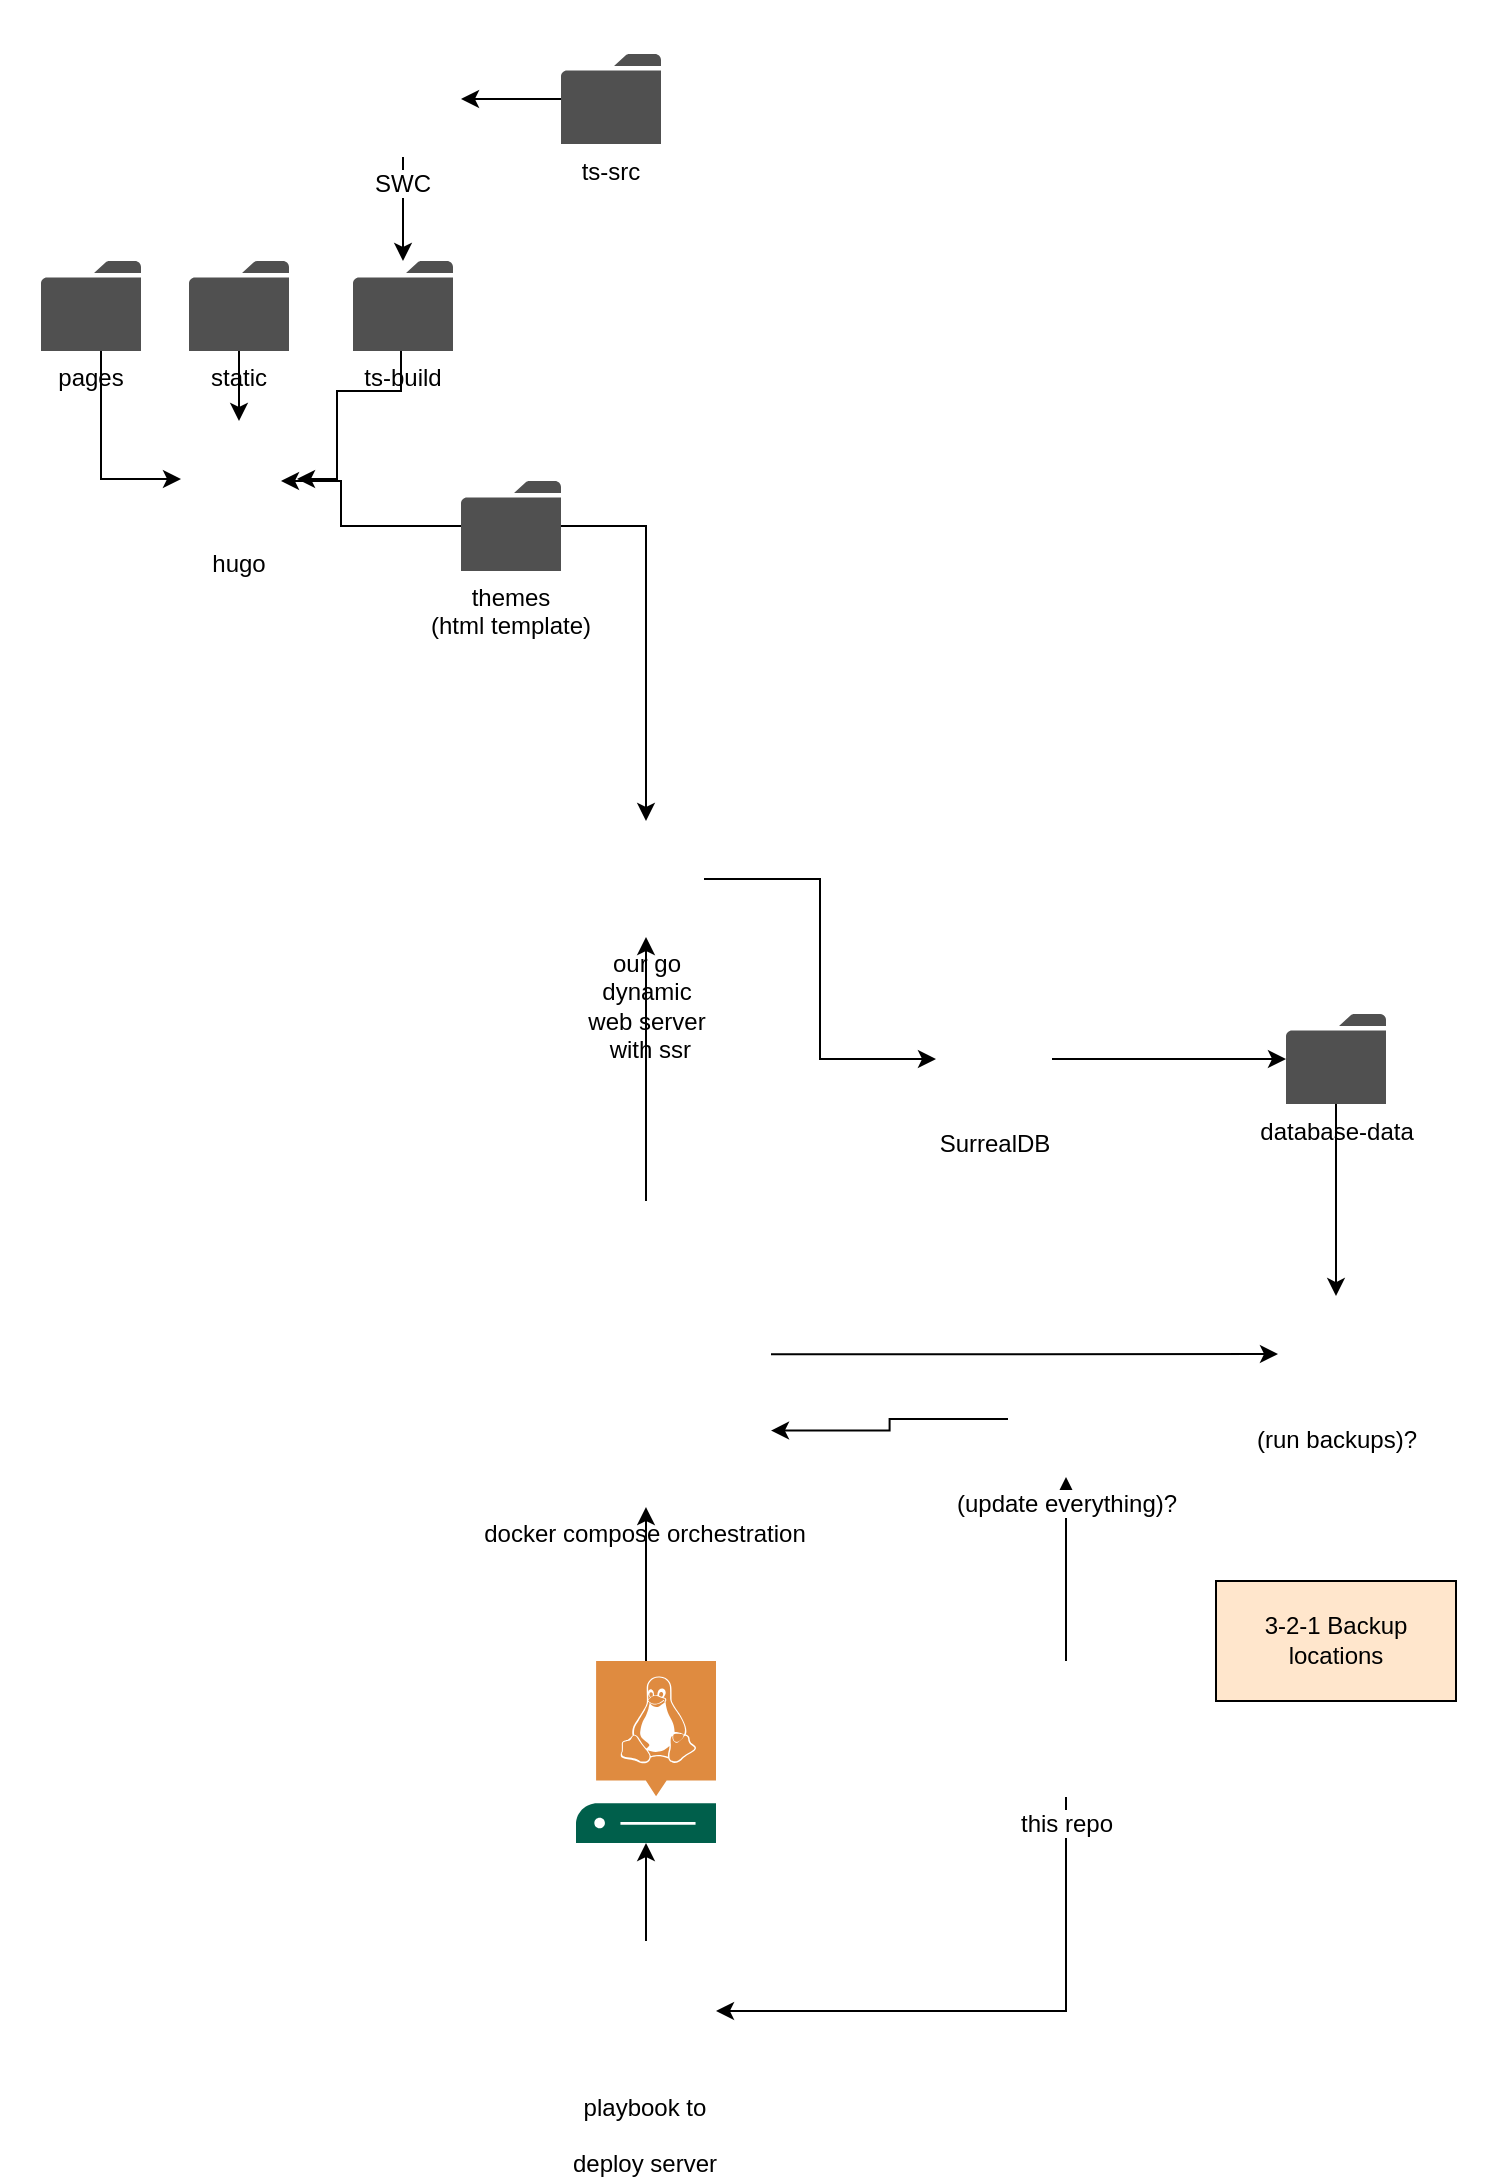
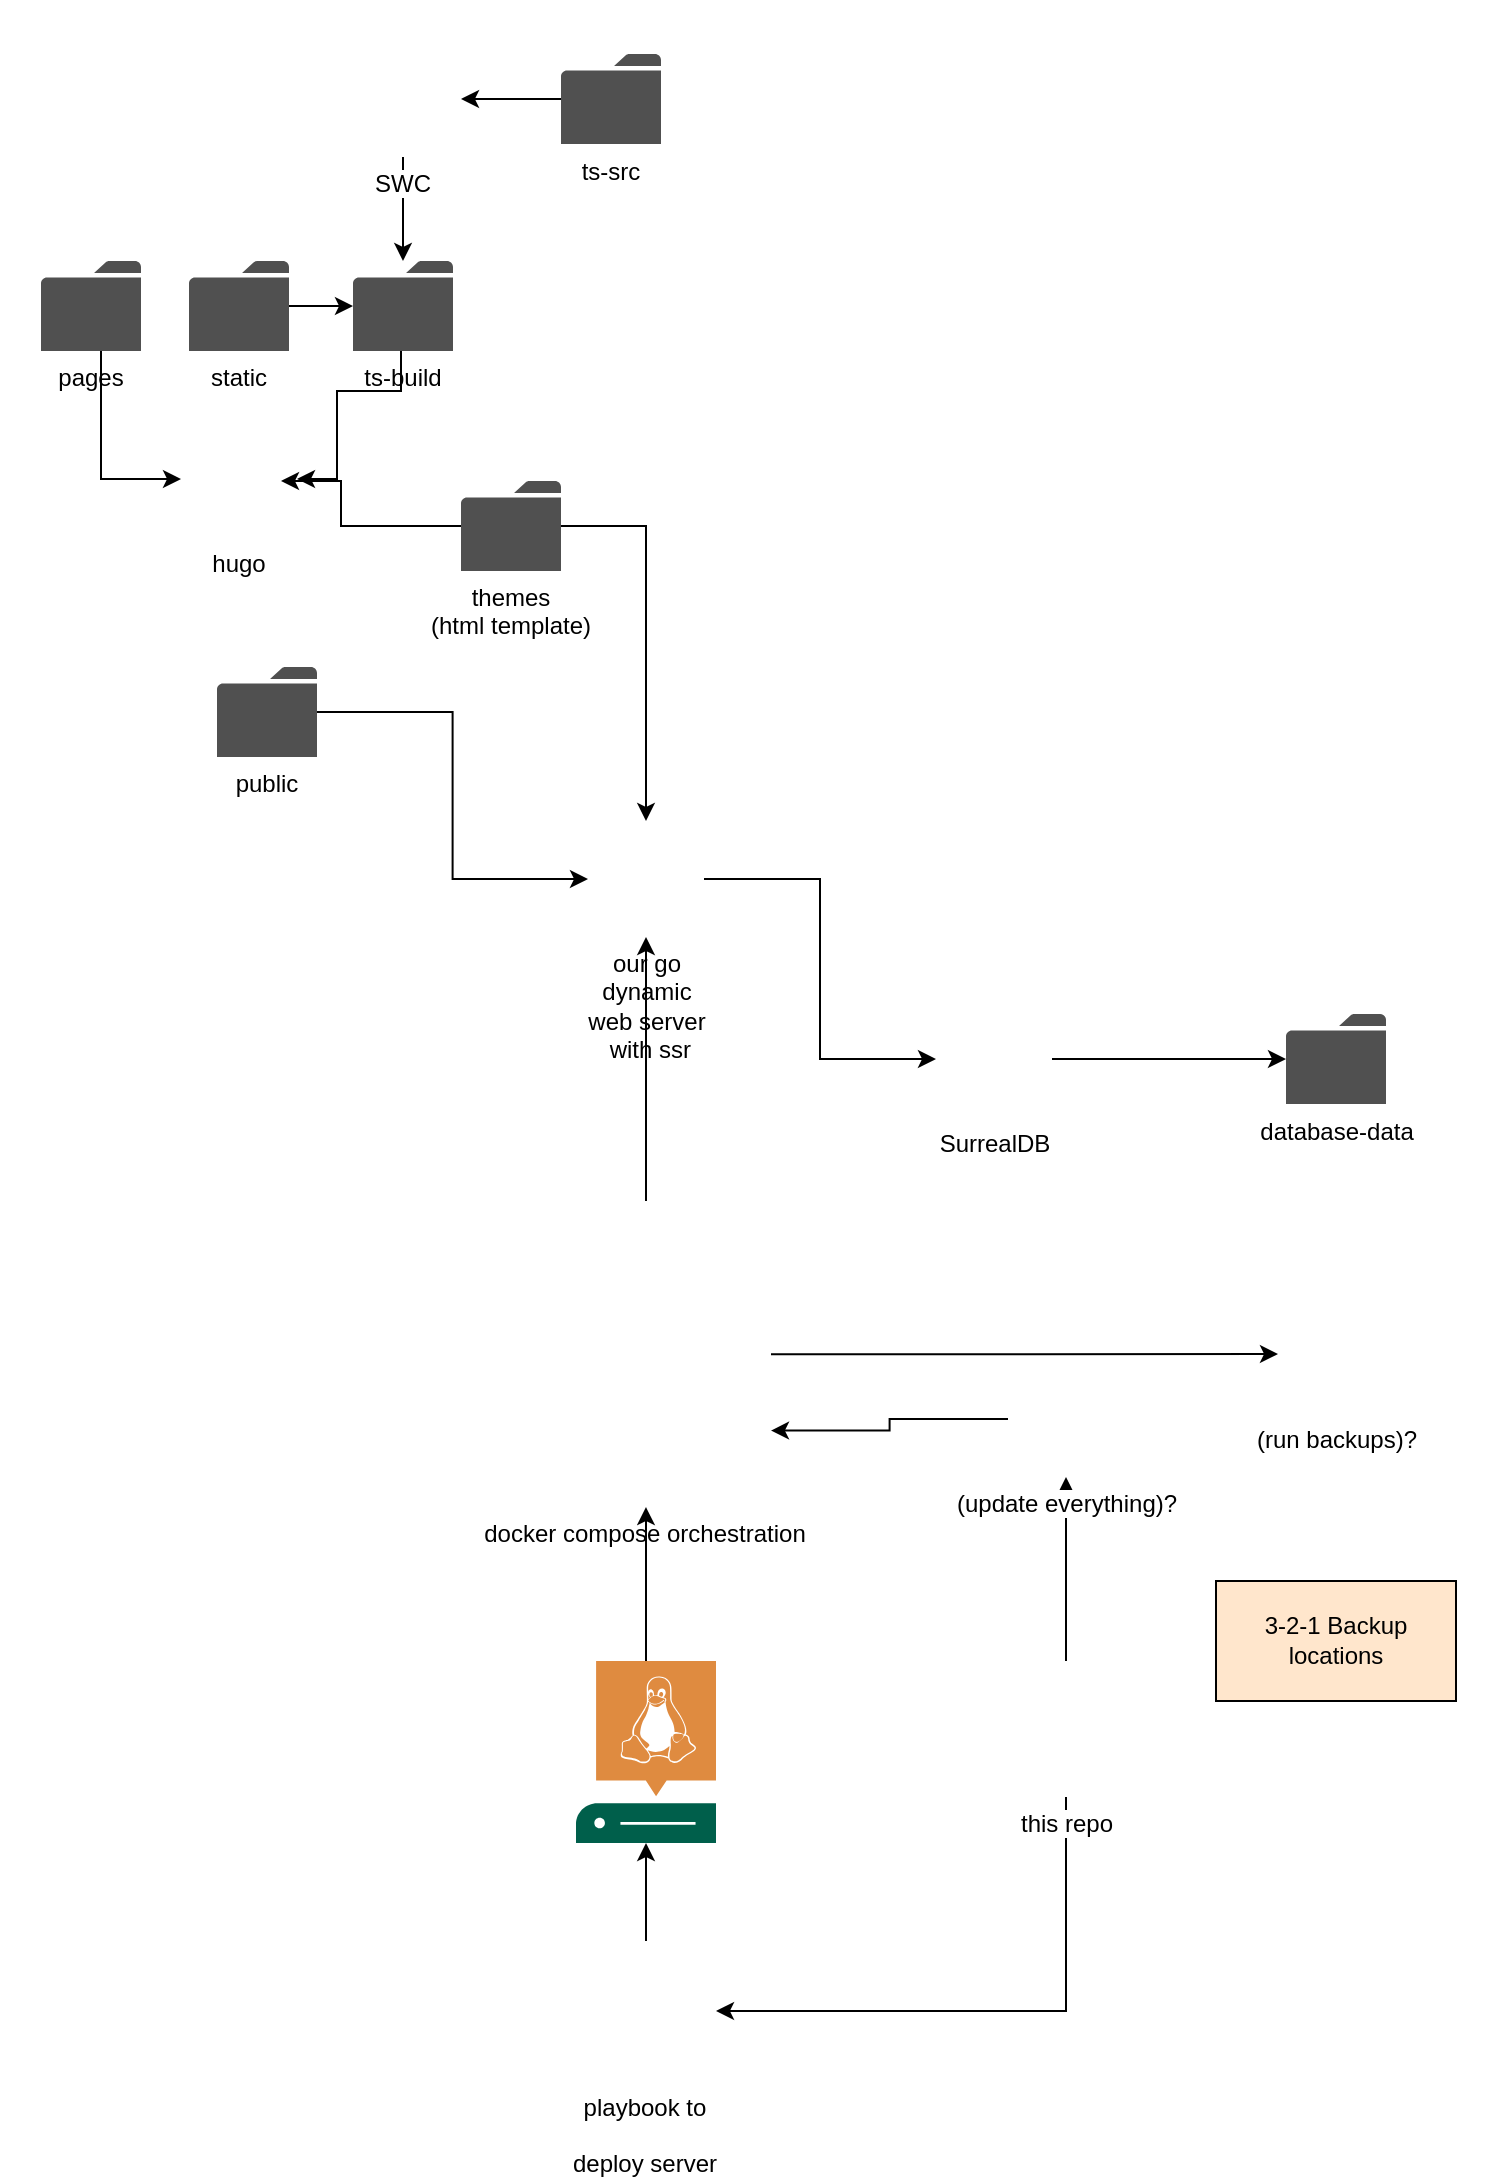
edge "static" -> "hugo": now "static" -> "ts-build"
node "public": added
edge "public" -> "our go dynamic web server with ssr": added
edge "database-data" -> "(run backups)?": removed
